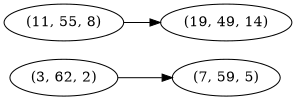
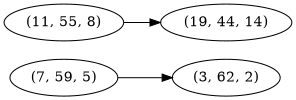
node "(19, 49, 14)": label "(19, 49, 14)" -> "(19, 44, 14)"
edge "(3, 62, 2)" -> "(7, 59, 5)": reversed
